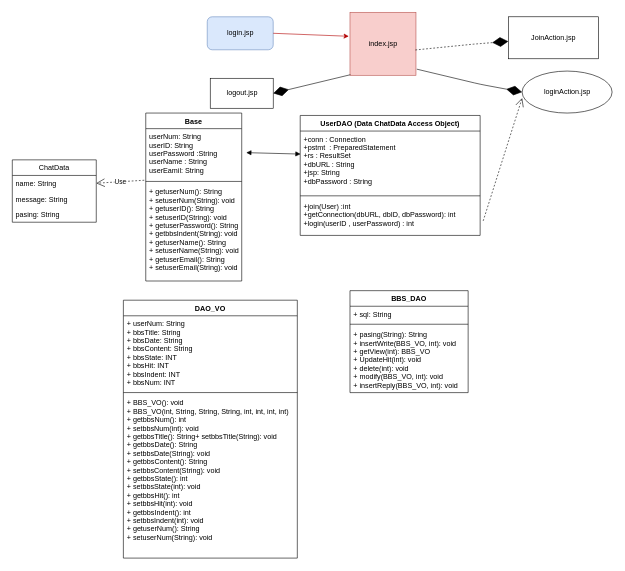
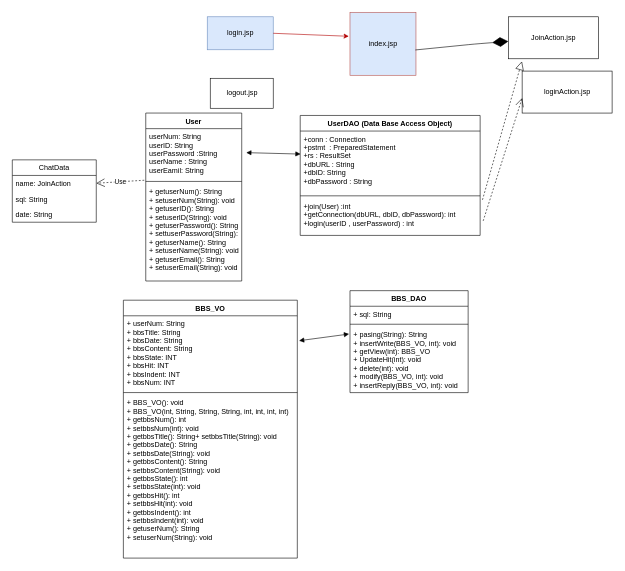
node "login.jsp": shape rounded rectangle -> rectangle
node "index.jsp": fillcolor #f8cecc -> #dae8fc
edge "index.jsp" -> "JoinAction.jsp": style dashed -> solid
edge "index.jsp" -> "loginAction.jsp": removed
edge "index.jsp" -> "logout.jsp": removed
node "loginAction.jsp": shape ellipse -> rectangle
node "Base": label "Base" -> "User"
node "UserDAO (Data ChatData Access Object)": label "UserDAO (Data ChatData Access Object)" -> "UserDAO (Data Base Access Object)"
node "+conn : Connection +pstmt : PreparedStatement +rs : ResultSet +dbURL : String +jsp: String +dbPassword : String": label "+conn : Connection +pstmt : PreparedStatement +rs : ResultSet +dbURL : String +jsp: String +dbPassword : String" -> "+conn : Connection +pstmt : PreparedStatement +rs : ResultSet +dbURL : String +dbID: String +dbPassword : String"
edge "+join(User) :int +getConnection(dbURL, dbID, dbPassword): int +login(userID , userPassword) : int" -> "JoinAction.jsp": added
node "name: String": label "name: String" -> "name: JoinAction"
node "+ getuserNum(): String + setuserNum(String): void + getuserID(): String + setuserID(String): void + getuserPassword(): String + getbbsIndent(String): void + getuserName(): String + setuserName(String): void + getuserEmail(): String + setuserEmail(String): void": label "+ getuserNum(): String + setuserNum(String): void + getuserID(): String + setuserID(String): void + getuserPassword(): String + getbbsIndent(String): void + getuserName(): String + setuserName(String): void + getuserEmail(): String + setuserEmail(String): void" -> "+ getuserNum(): String + setuserNum(String): void + getuserID(): String + setuserID(String): void + getuserPassword(): String + settuserPassword(String): void + getuserName(): String + setuserName(String): void + getuserEmail(): String + setuserEmail(String): void"
node "message: String": label "message: String" -> "sql: String"
node "pasing: String": label "pasing: String" -> "date: String"
node "DAO_VO": label "DAO_VO" -> "BBS_VO"
edge "+ userNum: String + bbsTitle: String + bbsDate: String + bbsContent: String + bbsState: INT + bbsHit: INT + bbsIndent: INT + bbsNum: INT" -- "+ pasing(String): String + insertWrite(BBS_VO, int): void + getView(int): BBS_VO + UpdateHit(int): void + delete(int): void + modify(BBS_VO, int): void + insertReply(BBS_VO, int): void": added
